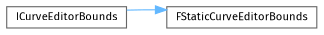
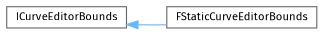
edge "ICurveEditorBounds" -> "FStaticCurveEditorBounds": reversed
